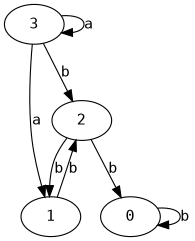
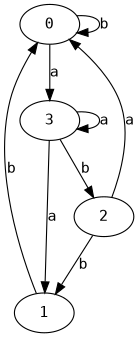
edge "0" -> "3": added, label "a"
edge "2" -> "0": label "b" -> "a"
edge "1" -> "2": now "1" -> "0"
